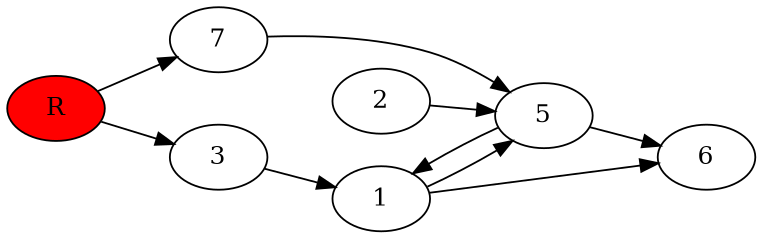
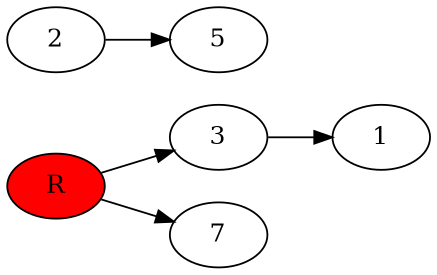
edge "7" -> "5": removed
edge "5" -> "1": removed
node "6": removed
edge "1" -> "5": removed
